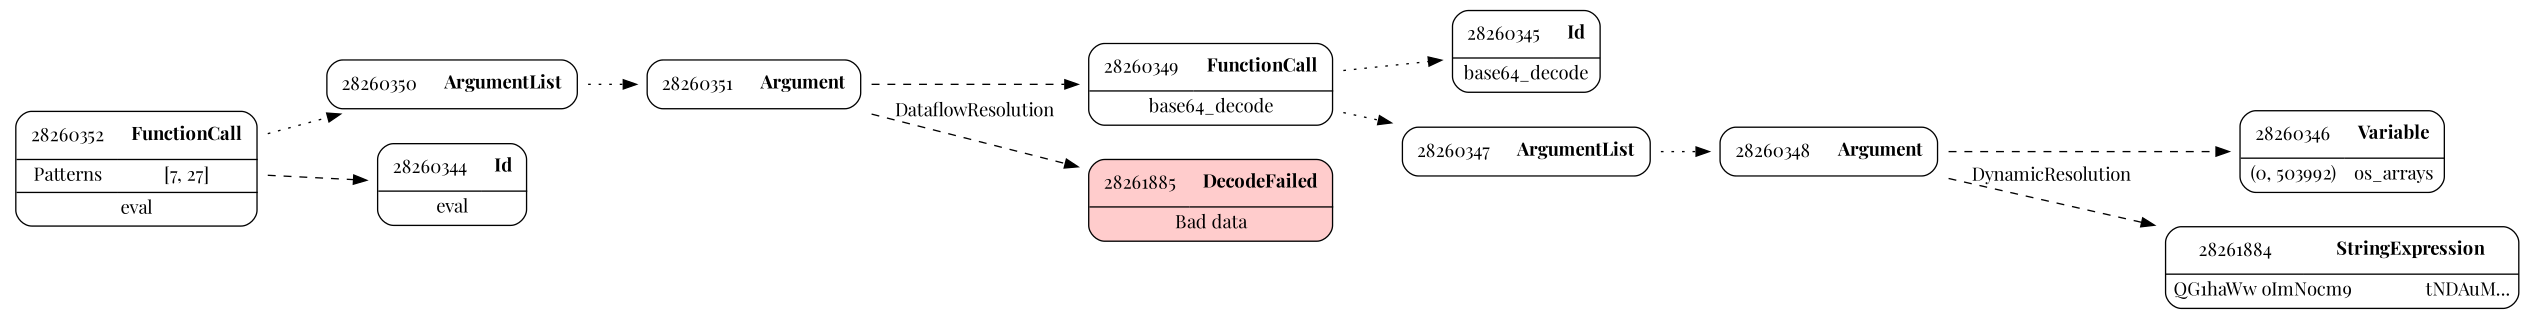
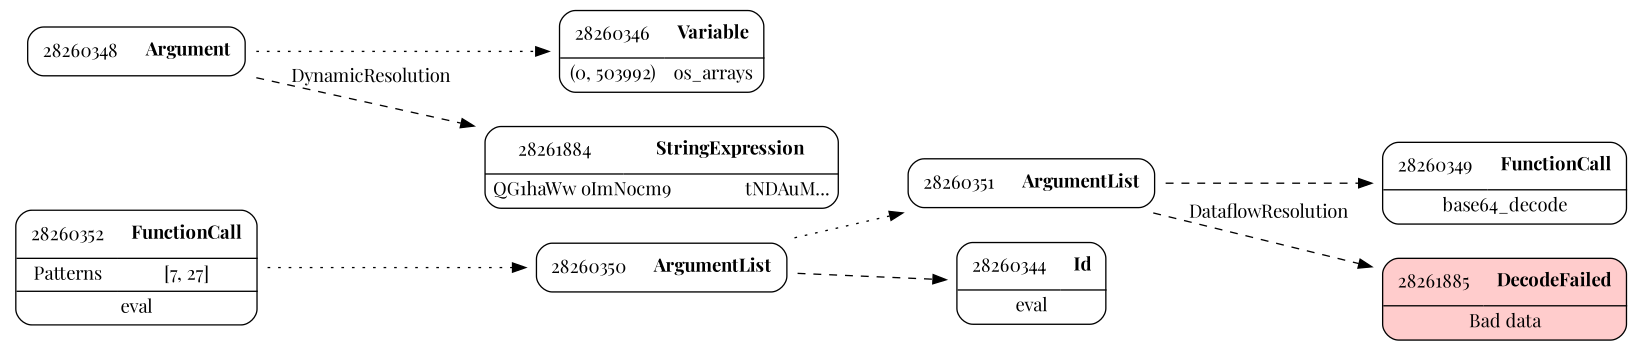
node "28260345": removed
node "28260351": text "Argument" -> "ArgumentList"
node "28260347": removed
edge "28260348" -> "28260346": style dashed -> dotted
edge "28260352" -> "28260344": now "28260350" -> "28260344"
